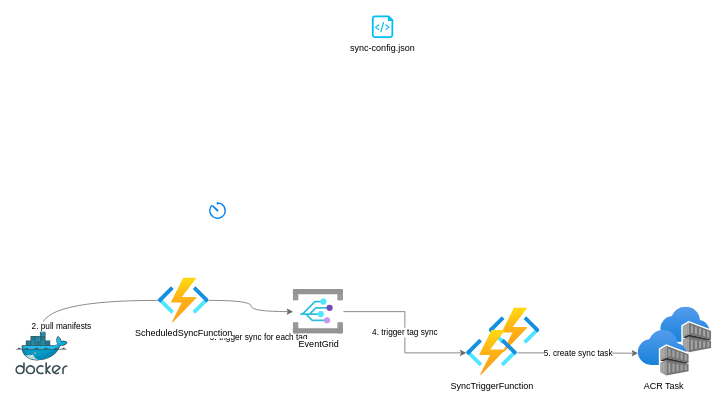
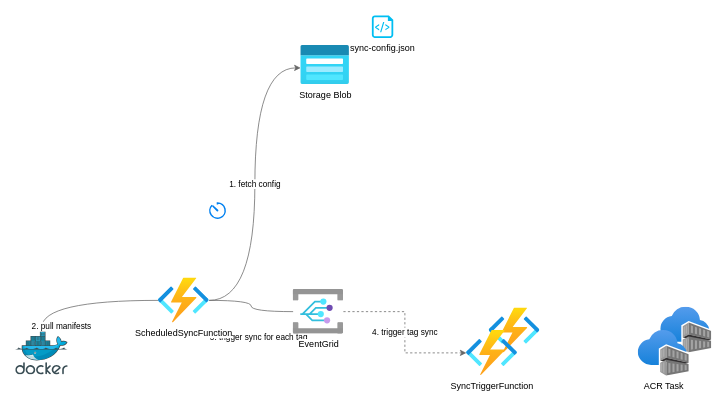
node "Storage Blob": added
edge "ScheduledSyncFunction" -> "Storage Blob": added, label "1. fetch config"
edge "ScheduledSyncFunction" -> "EventGrid": arrowhead classic -> none
edge "EventGrid" -> "SyncTriggerFunction": style solid -> dashed
edge "SyncTriggerFunction" -> "ACR Task": removed, label "5. create sync task"
